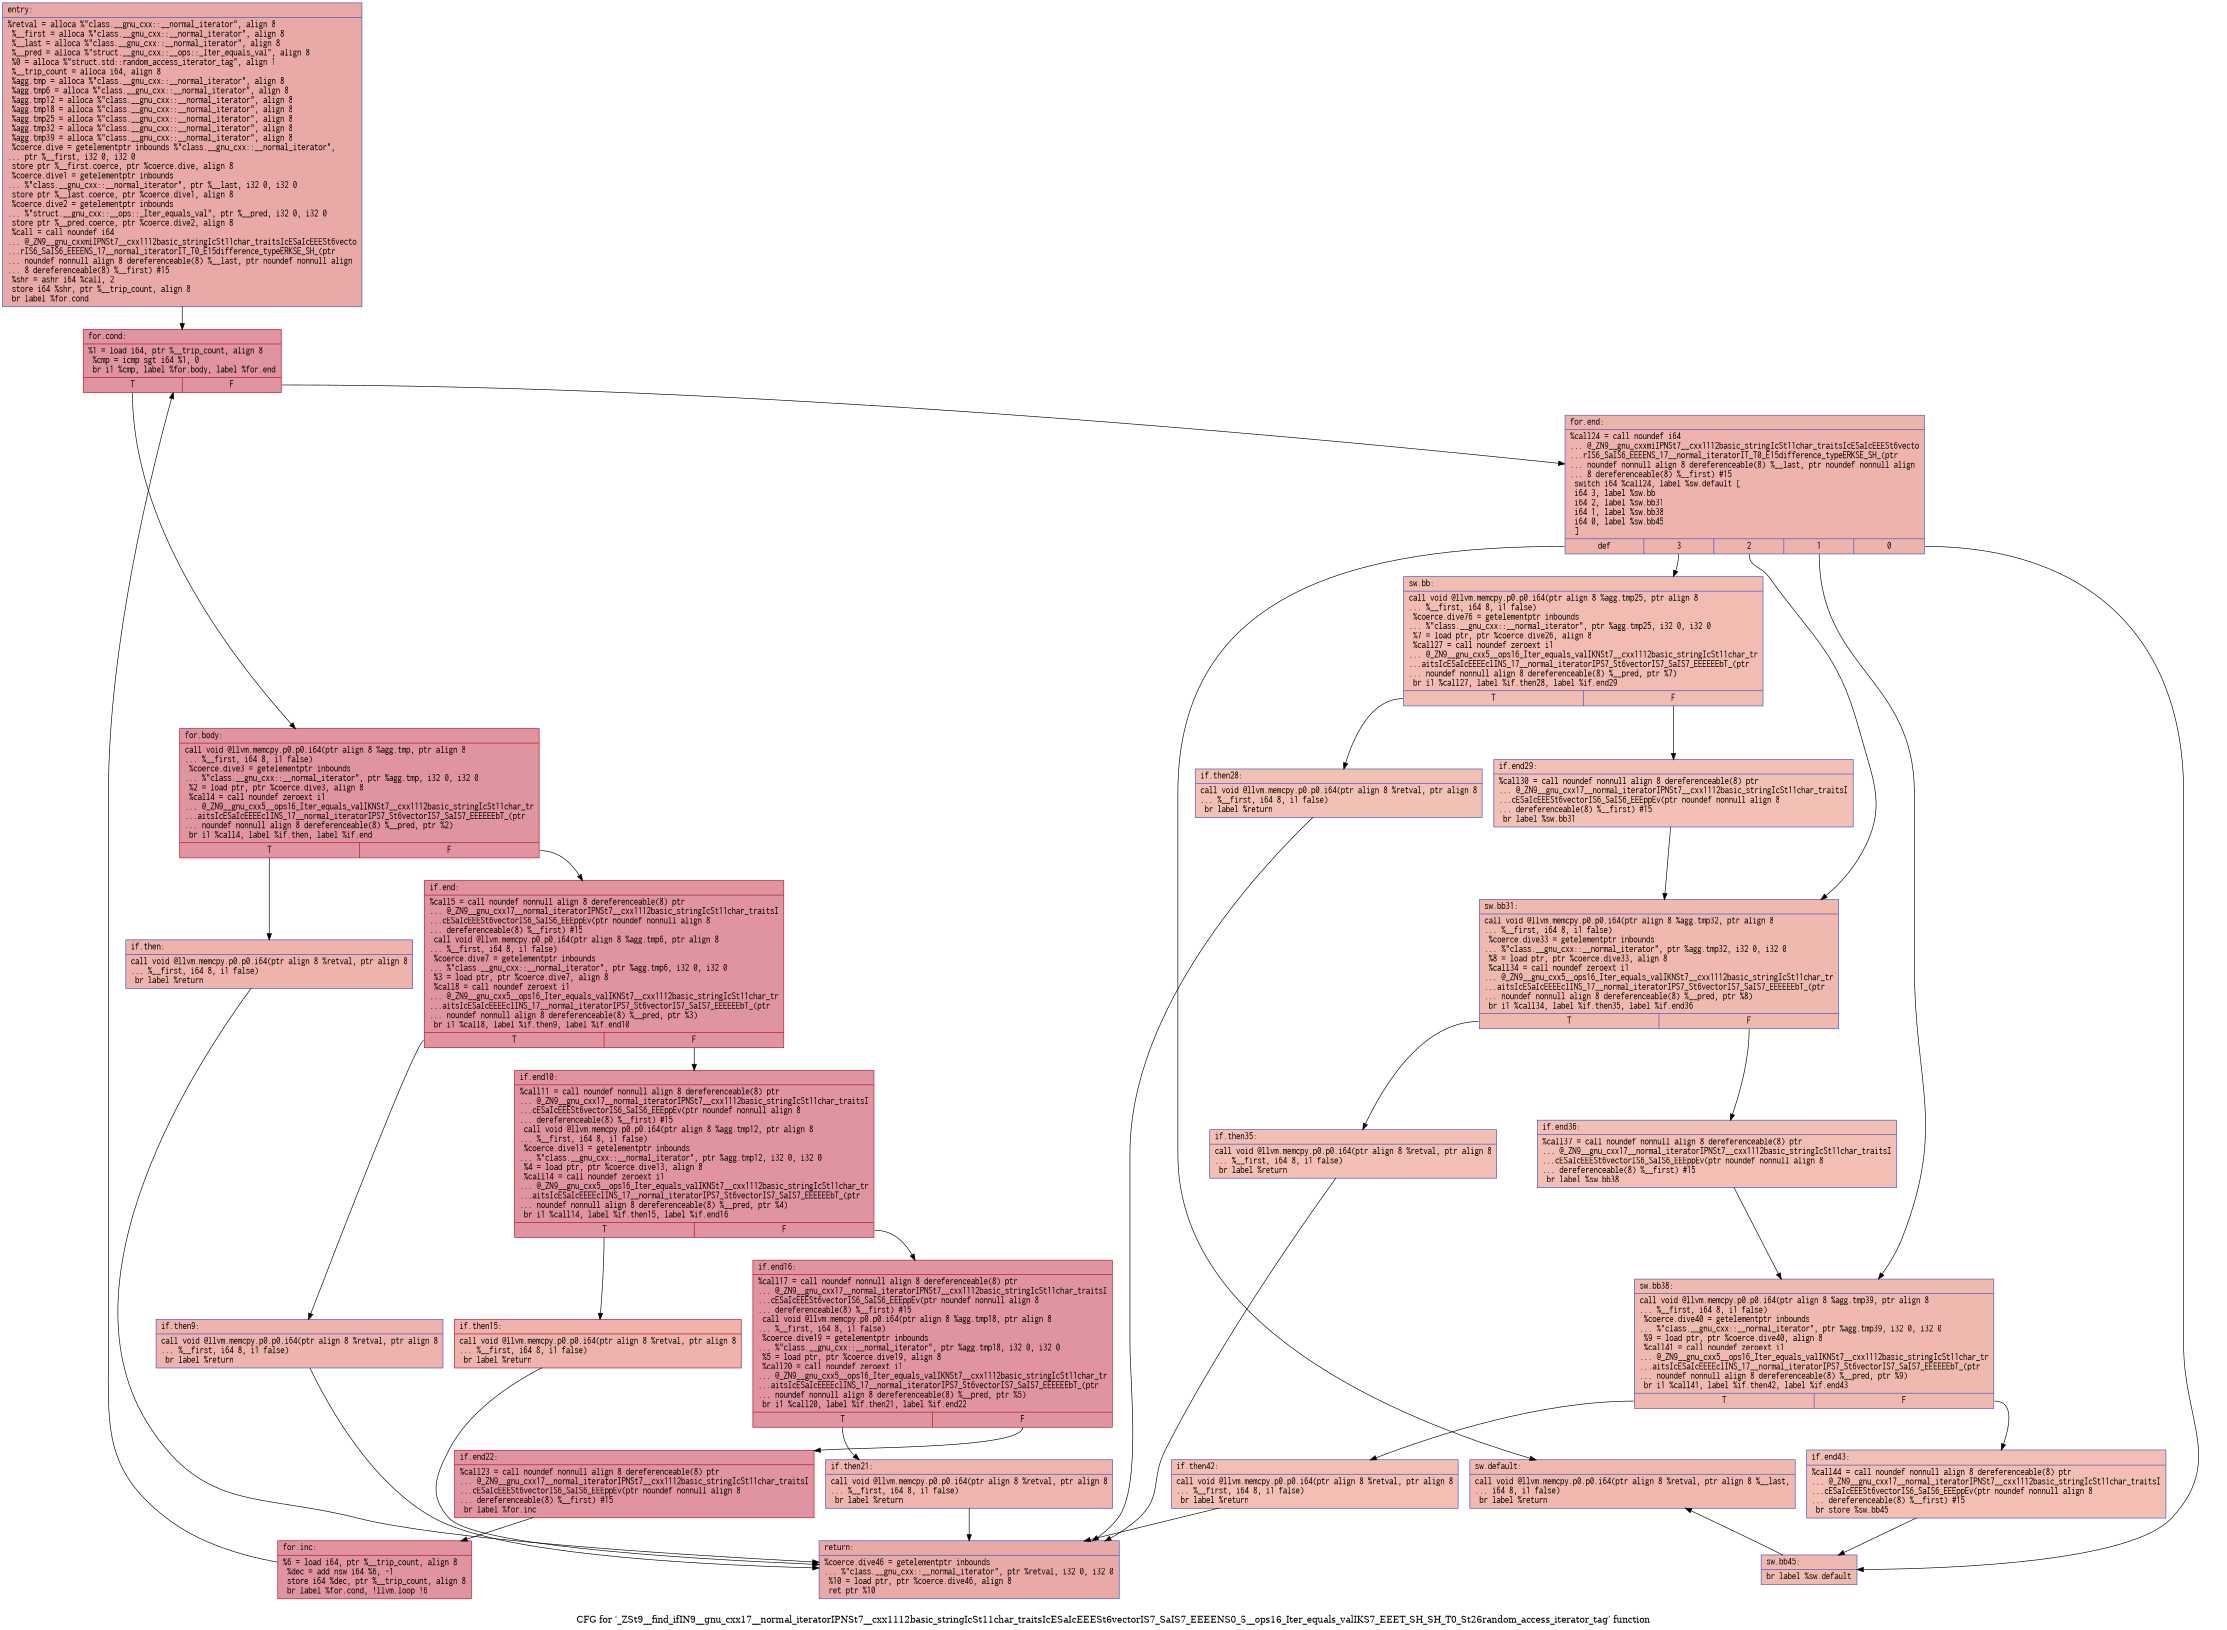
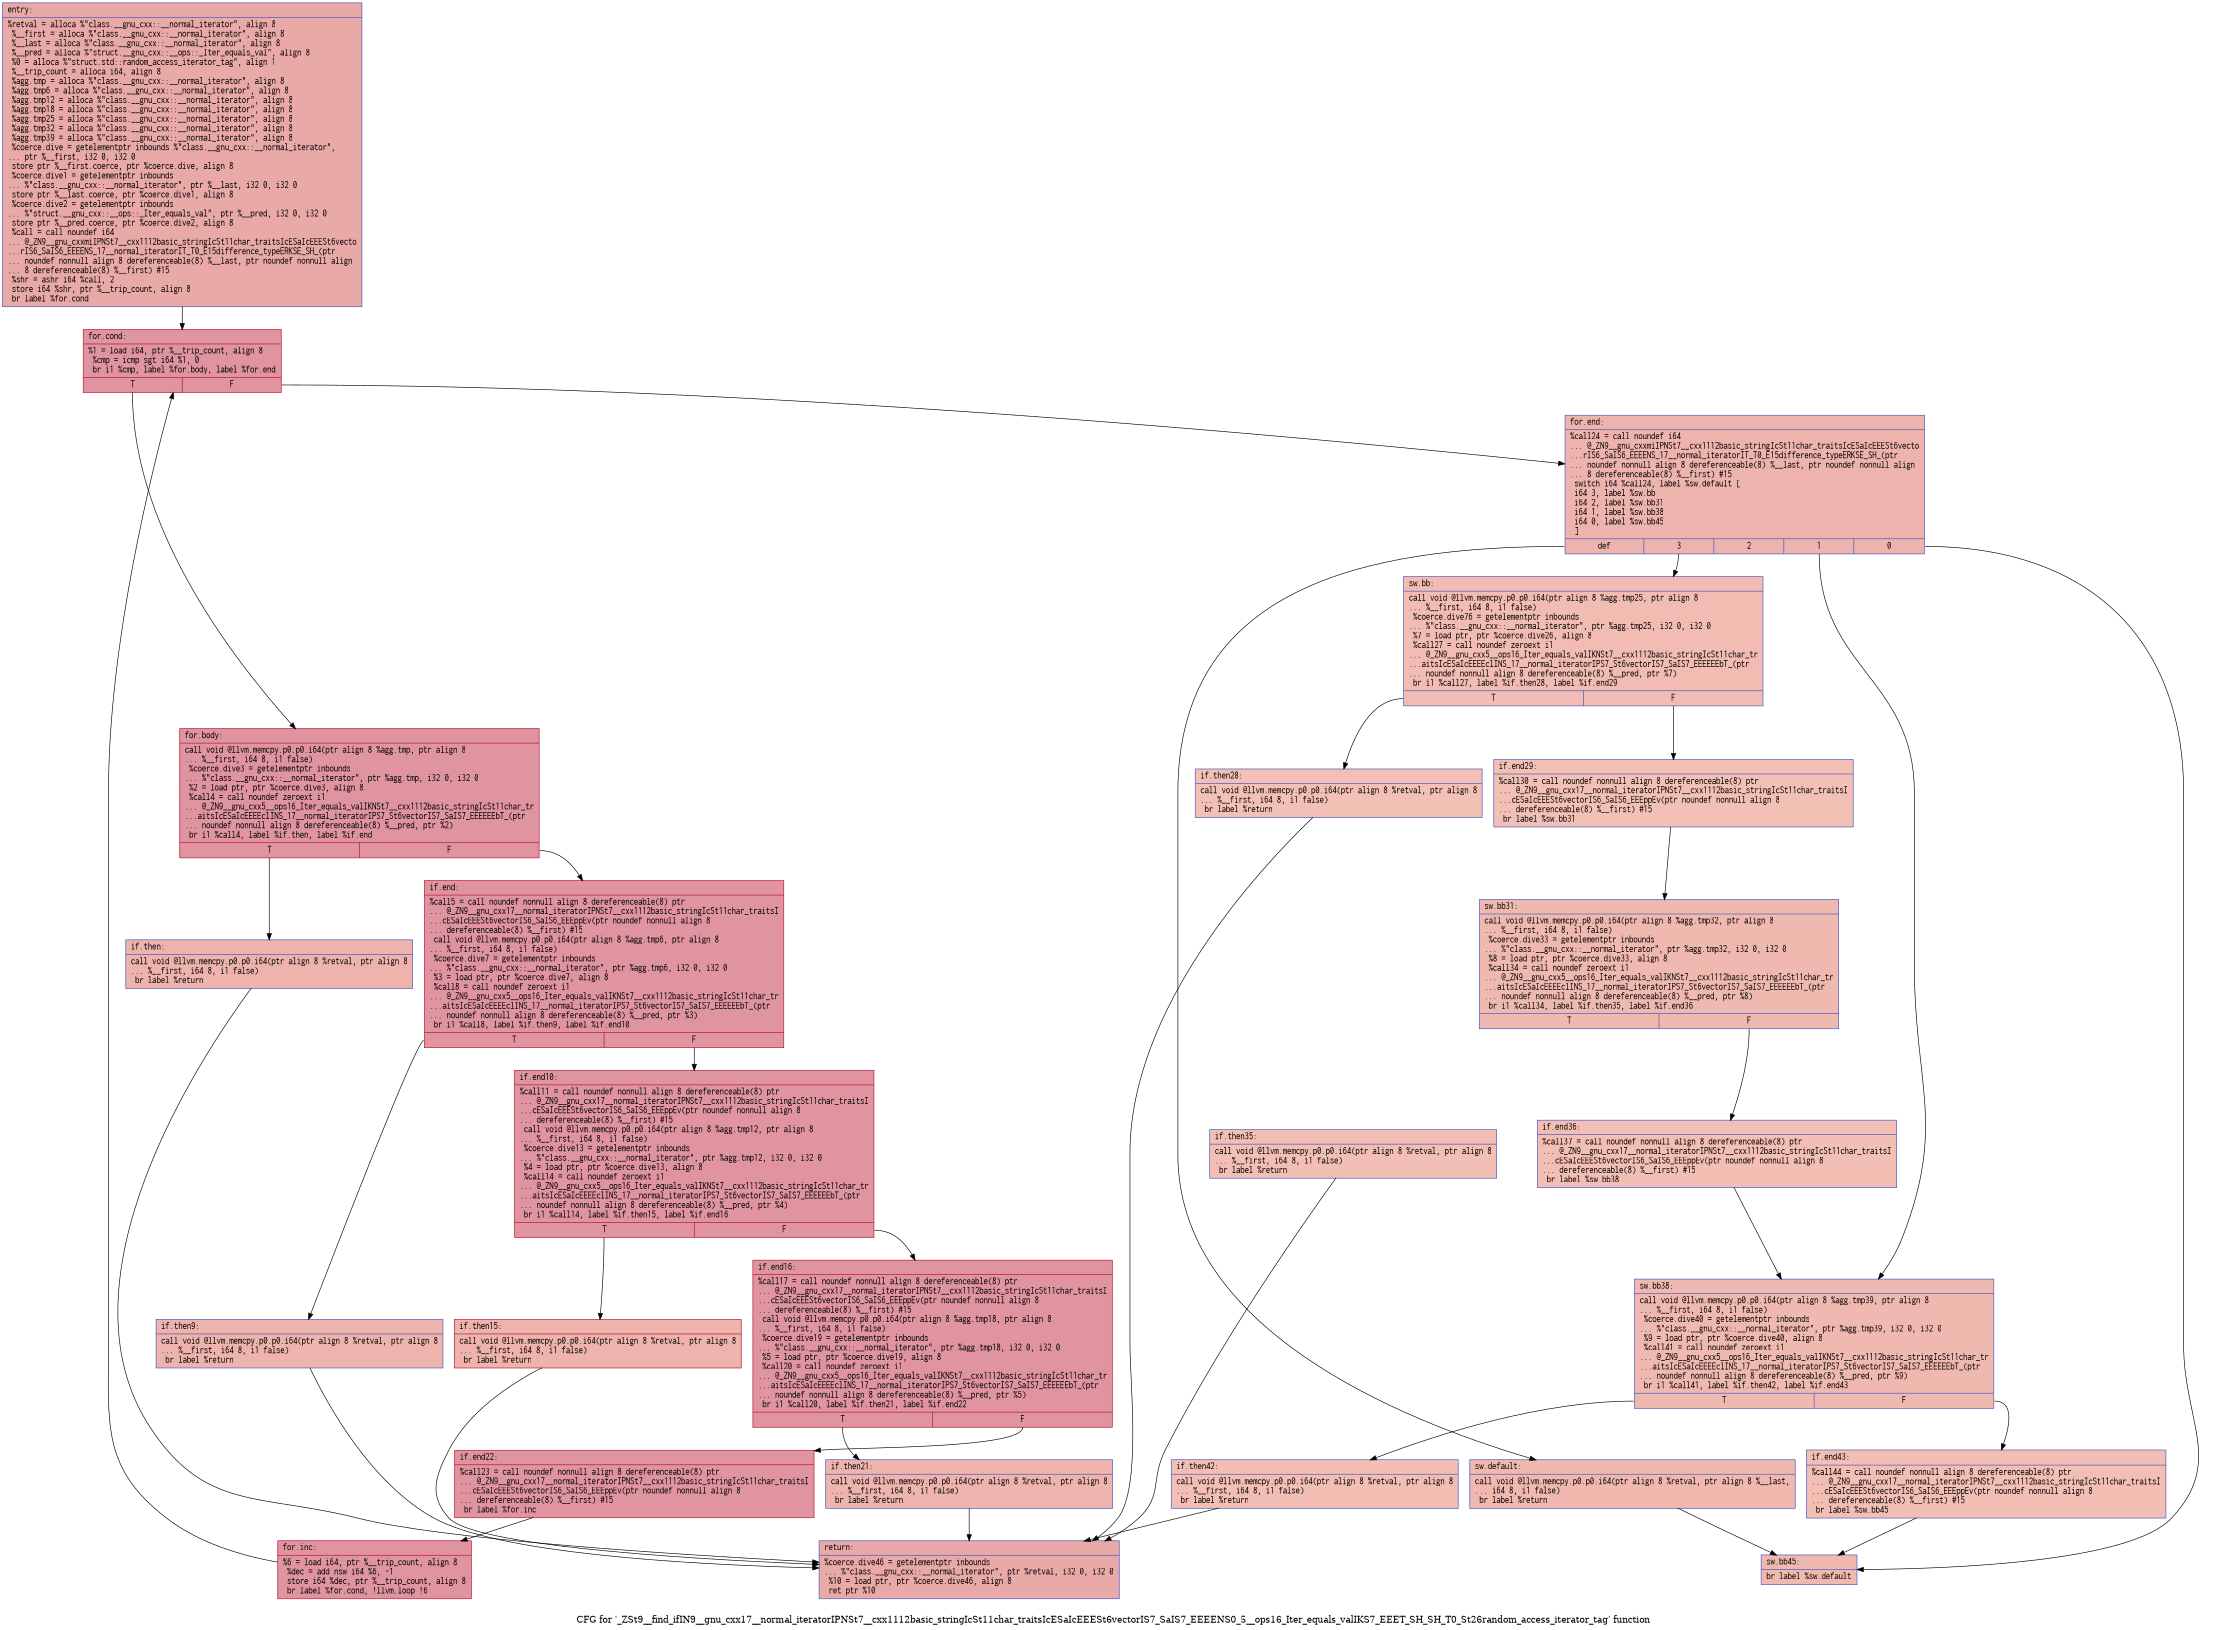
edge "for.end:" -> "sw.bb31:": removed
edge "sw.bb31:" -> "if.then35:": removed
node "if.end43:": text "br store %sw.bb45" -> "br label %sw.bb45"
edge "sw.bb45:" -> "sw.default:": reversed
